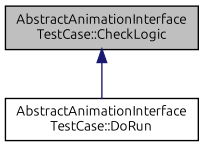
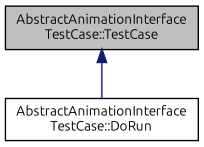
node "AbstractAnimationInterface TestCase::CheckLogic": label "AbstractAnimationInterface TestCase::CheckLogic" -> "AbstractAnimationInterface TestCase::TestCase"
